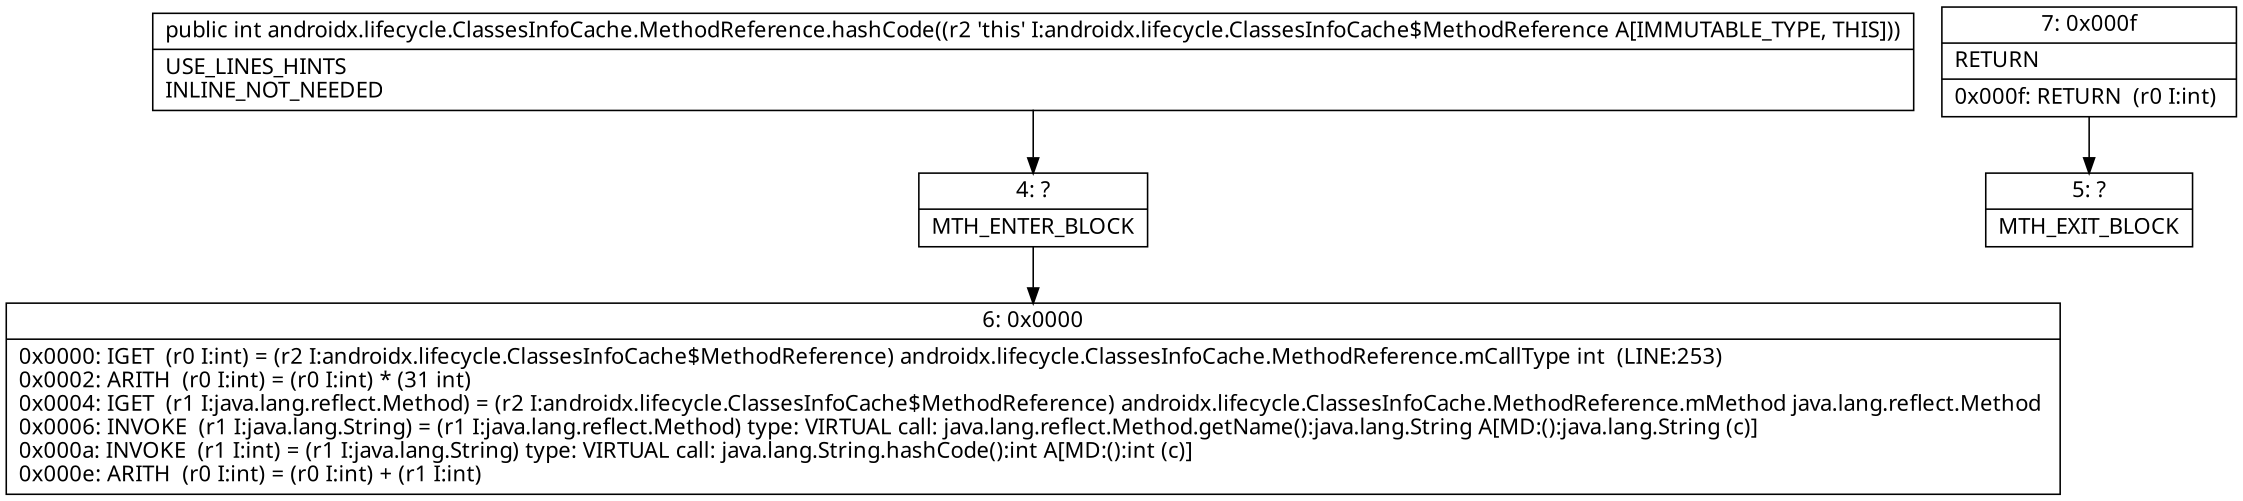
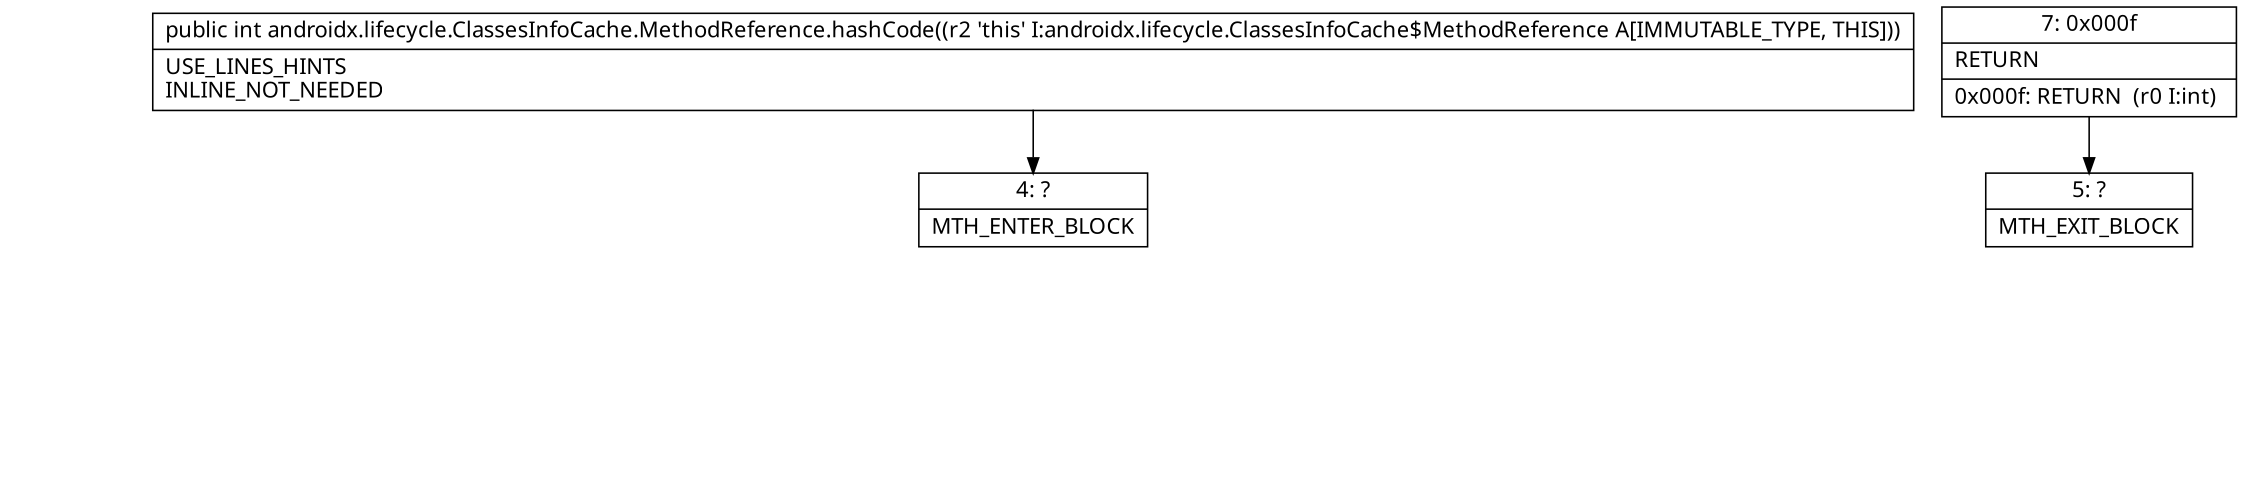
node "6: 0x0000": removed
